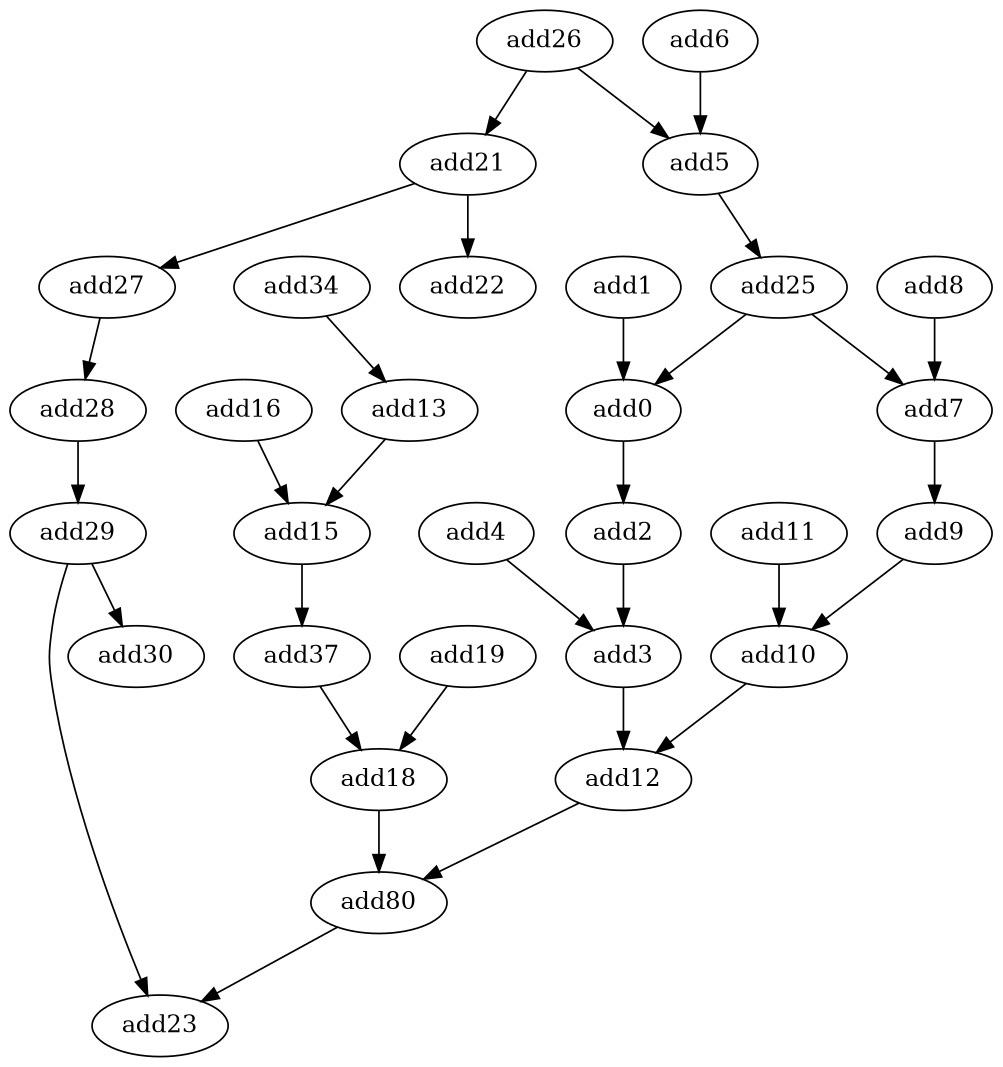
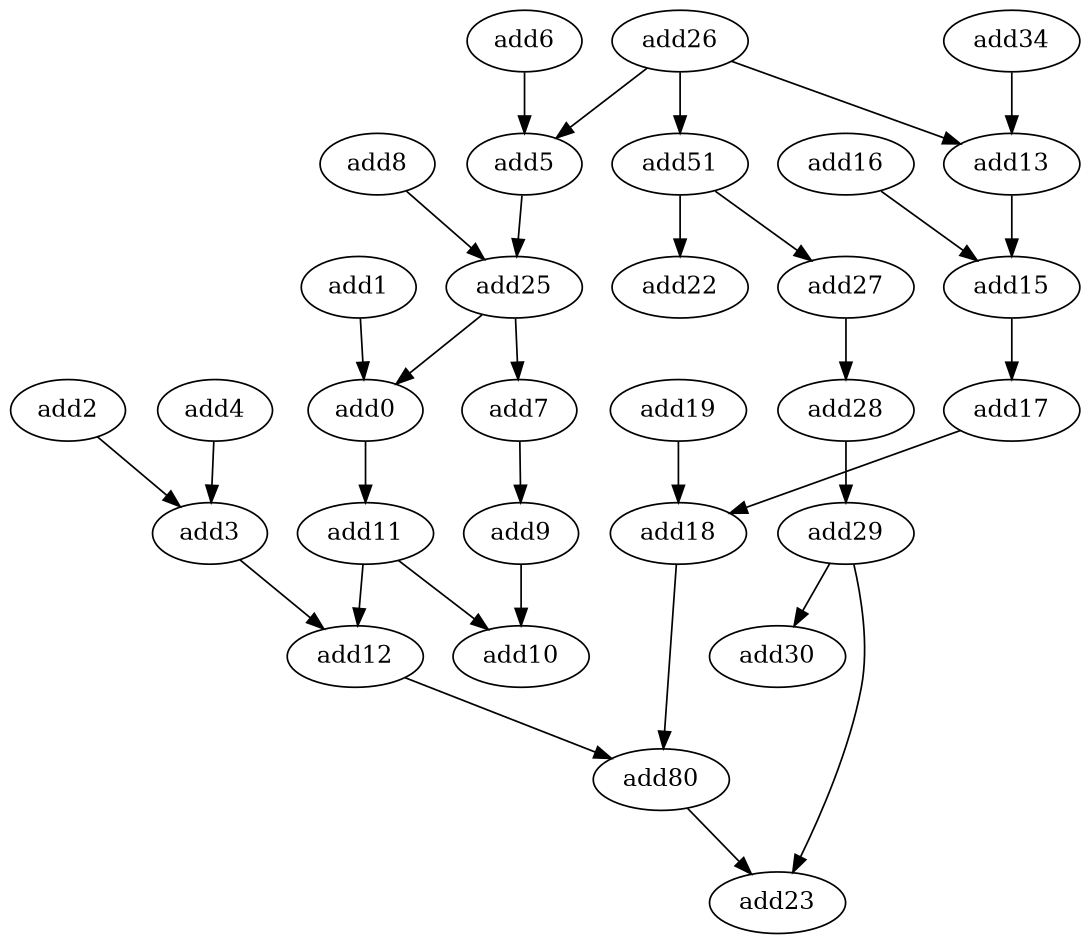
edge "add26" -> "add13": added
node "add21": label "add21" -> "add51"
edge "add8" -> "add7": now "add8" -> "add25"
edge "add0" -> "add2": now "add0" -> "add11"
node "add37": label "add37" -> "add17"
edge "add10" -> "add12": now "add11" -> "add12"
